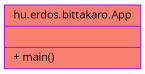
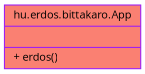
node "hu.erdos.bittakaro.App": text "+ main()" -> "+ erdos()"
